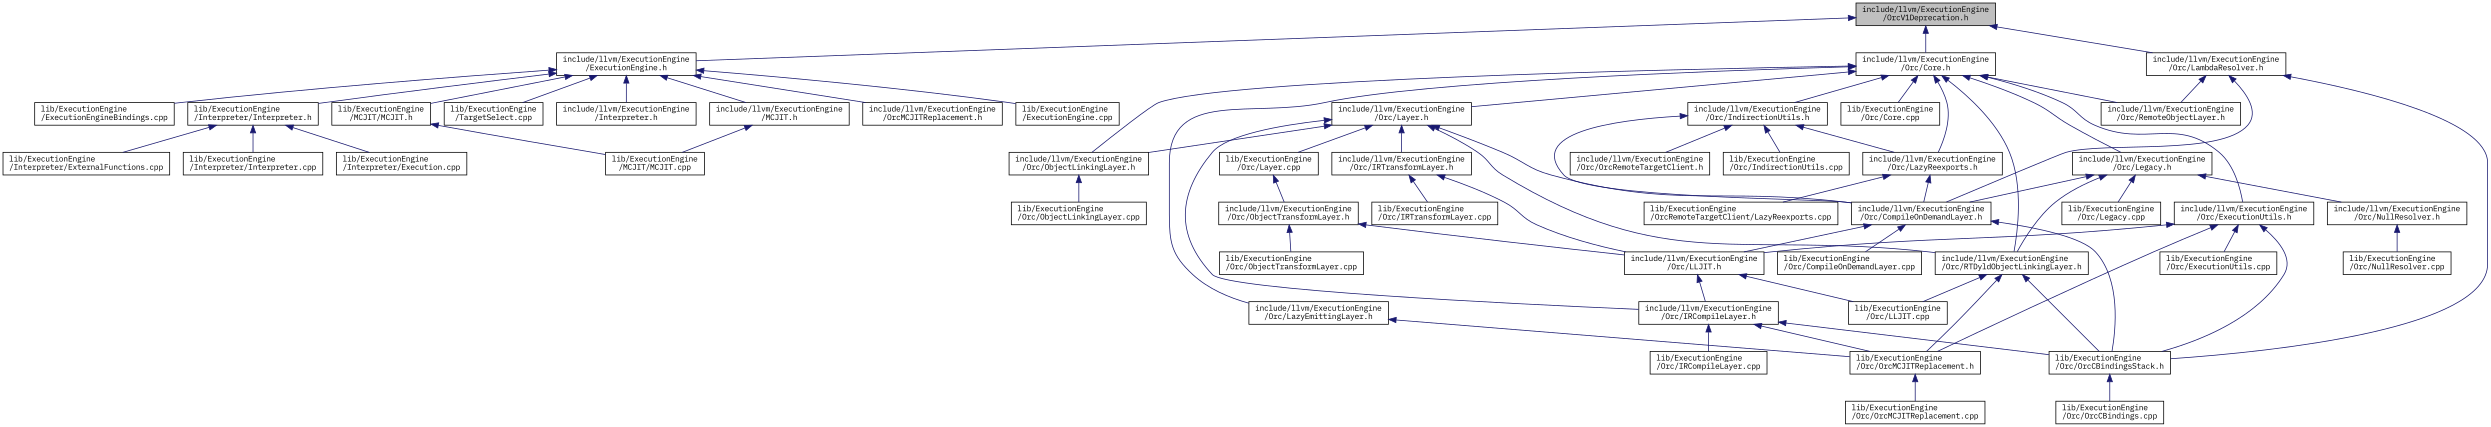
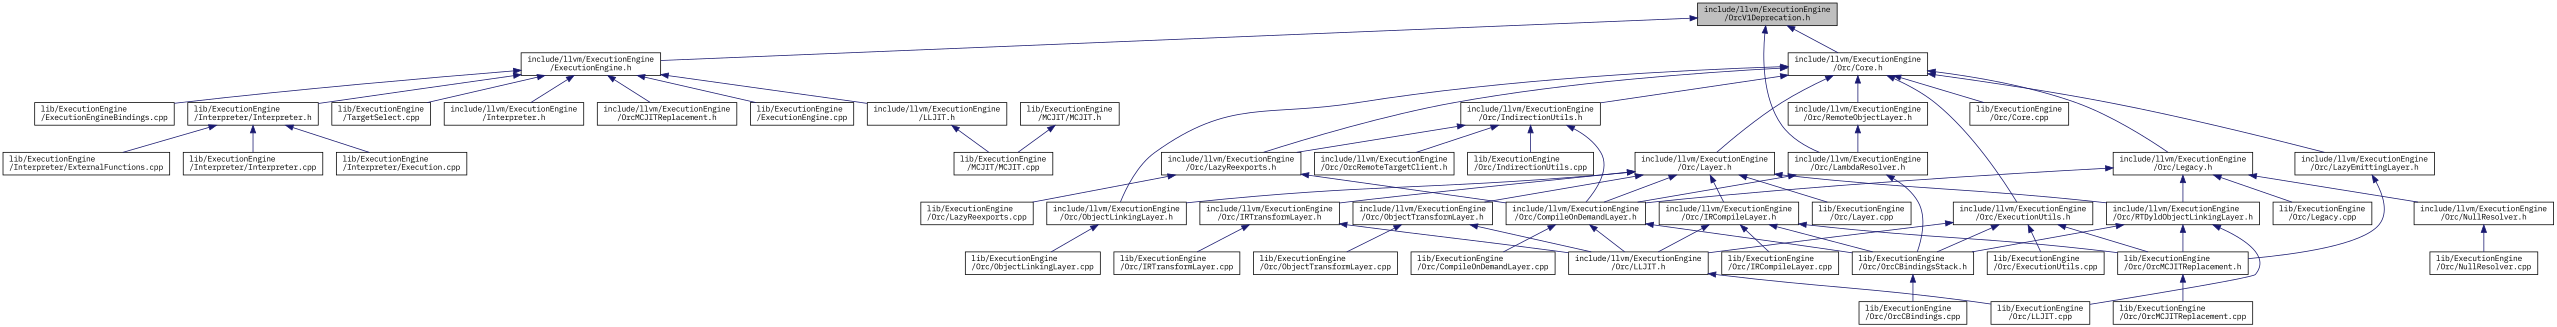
edge "lib/ExecutionEngine /MCJIT/MCJIT.h" -> "include/llvm/ExecutionEngine /ExecutionEngine.h": removed
edge "include/llvm/ExecutionEngine /Orc/RemoteObjectLayer.h" -> "include/llvm/ExecutionEngine /Orc/LambdaResolver.h": reversed
node "include/llvm/ExecutionEngine /MCJIT.h": label "include/llvm/ExecutionEngine /MCJIT.h" -> "include/llvm/ExecutionEngine /LLJIT.h"
edge "include/llvm/ExecutionEngine /Orc/RTDyldObjectLinkingLayer.h" -> "include/llvm/ExecutionEngine /Orc/Core.h": removed
edge "include/llvm/ExecutionEngine /Orc/ObjectTransformLayer.h" -> "lib/ExecutionEngine /Orc/Layer.cpp": now "include/llvm/ExecutionEngine /Orc/ObjectTransformLayer.h" -> "include/llvm/ExecutionEngine /Orc/Layer.h"
node "lib/ExecutionEngine /OrcRemoteTargetClient/LazyReexports.cpp": label "lib/ExecutionEngine /OrcRemoteTargetClient/LazyReexports.cpp" -> "lib/ExecutionEngine /Orc/LazyReexports.cpp"
edge "include/llvm/ExecutionEngine /Orc/IRCompileLayer.h" -> "include/llvm/ExecutionEngine /Orc/LLJIT.h": reversed
